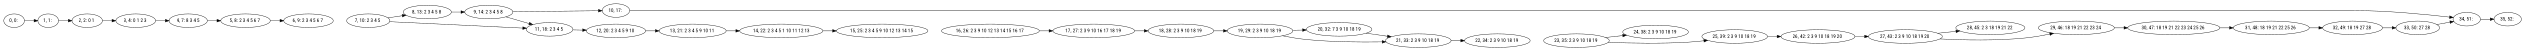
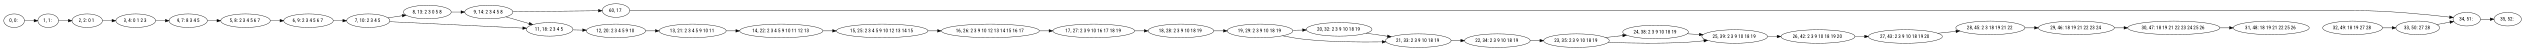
node "10, 17:": label "10, 17:" -> "60, 17:"
node "8, 13: 2 3 4 5 8": label "8, 13: 2 3 4 5 8" -> "8, 13: 2 3 0 5 8"
edge "6, 9: 2 3 4 5 6 7" -> "7, 10: 2 3 4 5": added
edge "31, 48: 18 19 21 22 25 26" -> "32, 49: 18 19 27 28": removed
node "20, 32: 7 3 9 10 18 19": label "20, 32: 7 3 9 10 18 19" -> "20, 32: 2 3 9 10 18 19"
node "14, 22: 2 3 4 5 1 10 11 12 13": label "14, 22: 2 3 4 5 1 10 11 12 13" -> "14, 22: 2 3 4 5 9 10 11 12 13"
edge "15, 25: 2 3 4 5 9 10 12 13 14 15" -> "16, 26: 2 3 9 10 12 13 14 15 16 17": added
edge "24, 38: 2 3 9 10 18 19" -> "25, 39: 2 3 9 10 18 19": added
edge "27, 43: 2 3 9 10 18 19 20" -> "29, 46: 18 19 21 22 23 24": now "28, 45: 2 3 18 19 21 22" -> "29, 46: 18 19 21 22 23 24"
edge "22, 34: 2 3 9 10 18 19" -> "23, 35: 2 3 9 10 18 19": added
